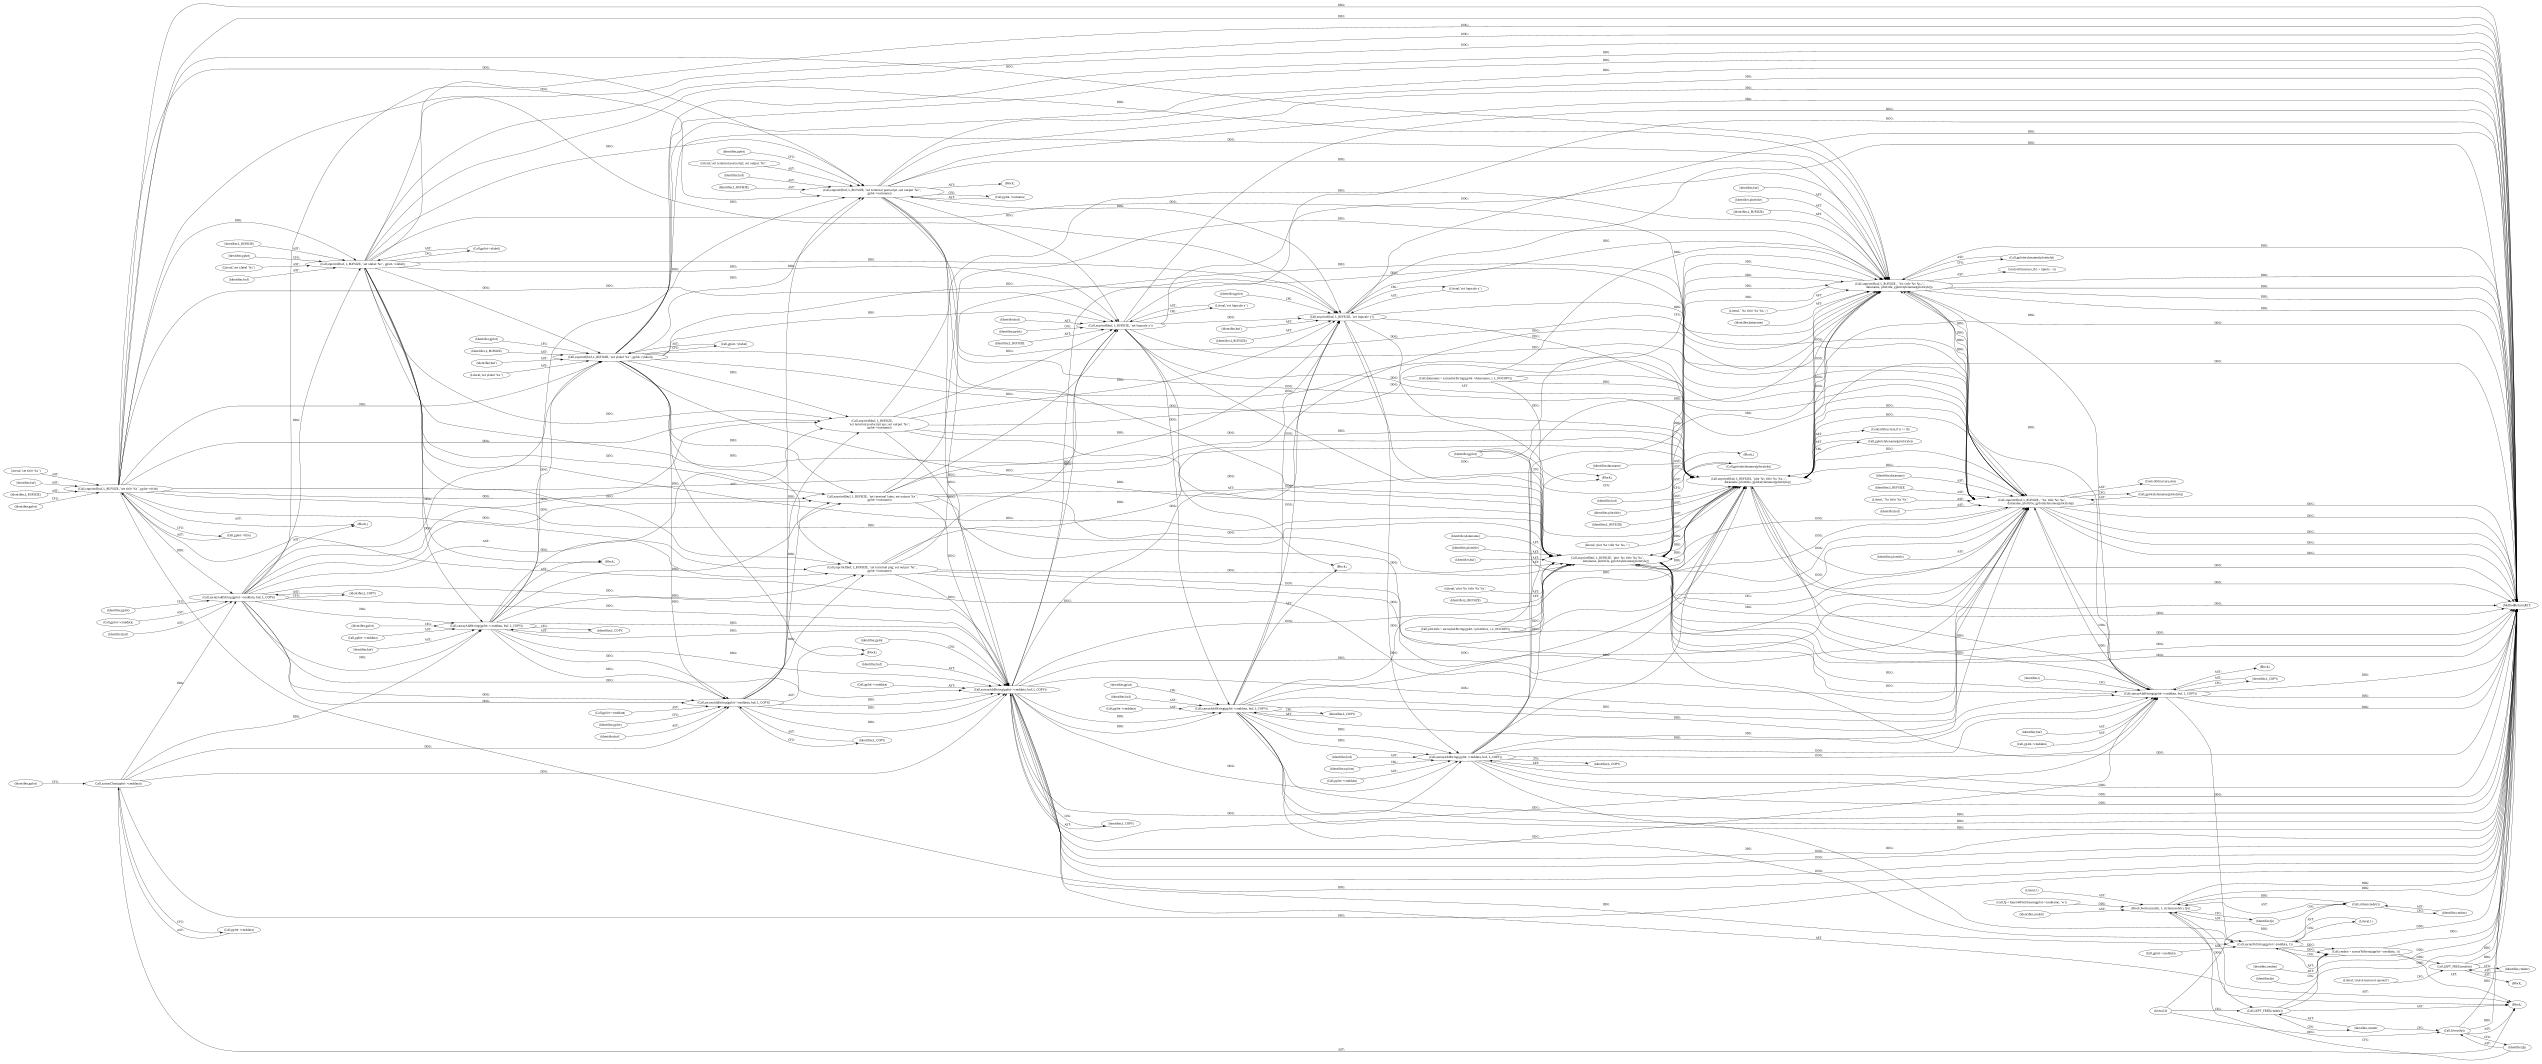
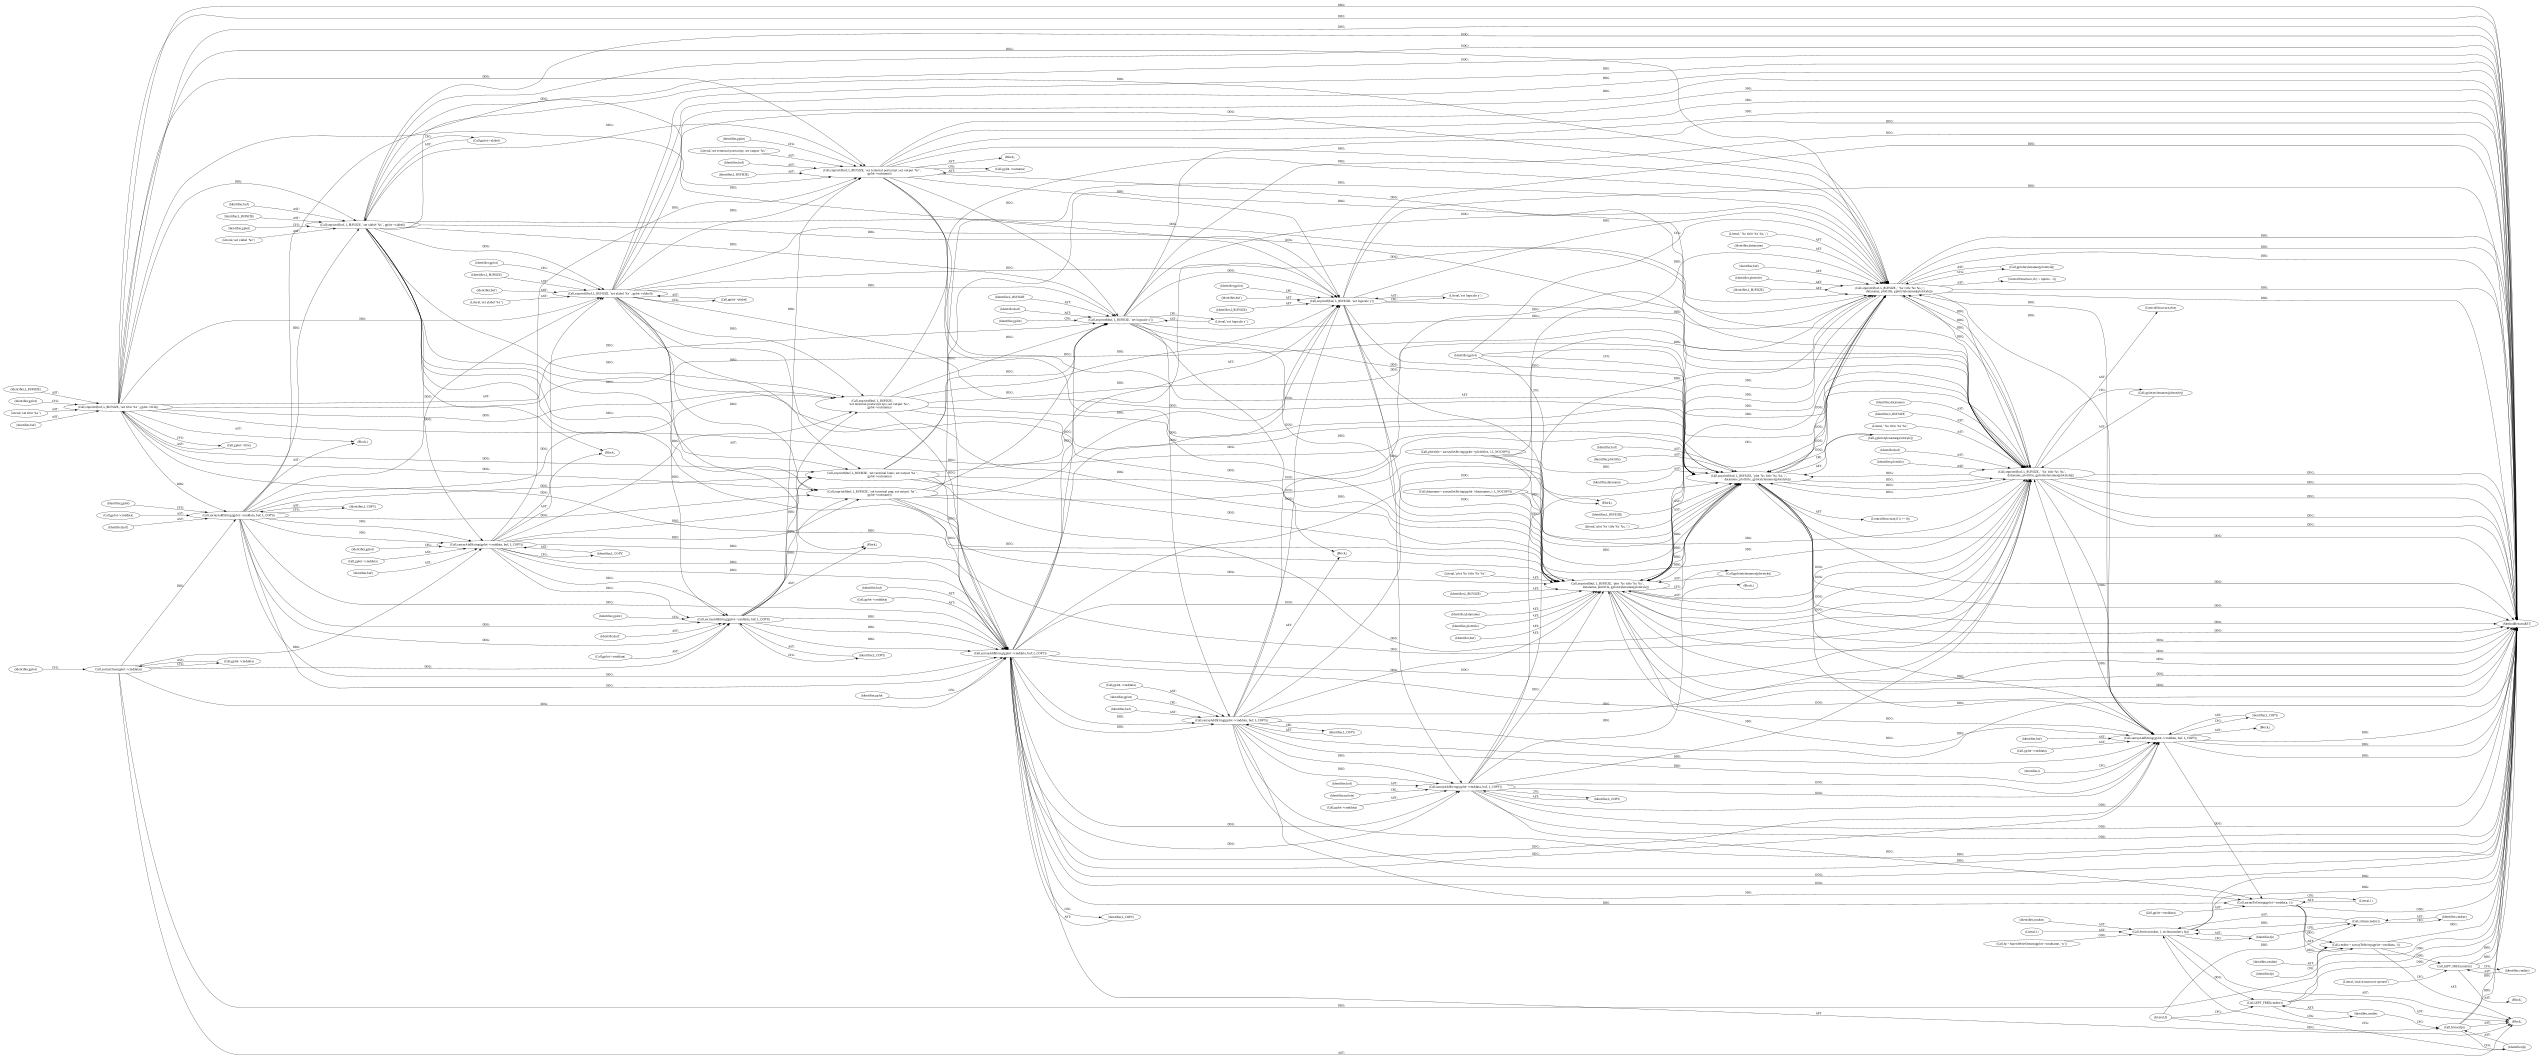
node "(Block,fwrite(cmdstr, 1, strlen(cmdstr), fp))": label "(Block,fwrite(cmdstr, 1, strlen(cmdstr), fp))" -> "(Call,fwrite(cmdstr, 1, strlen(cmdstr), fp))"
edge "(Call,cmdstr = sarrayToString(gplot->cmddata, 1))" -> "(Call,sarrayToString(gplot->cmddata, 1))": removed, label "CFG:"
